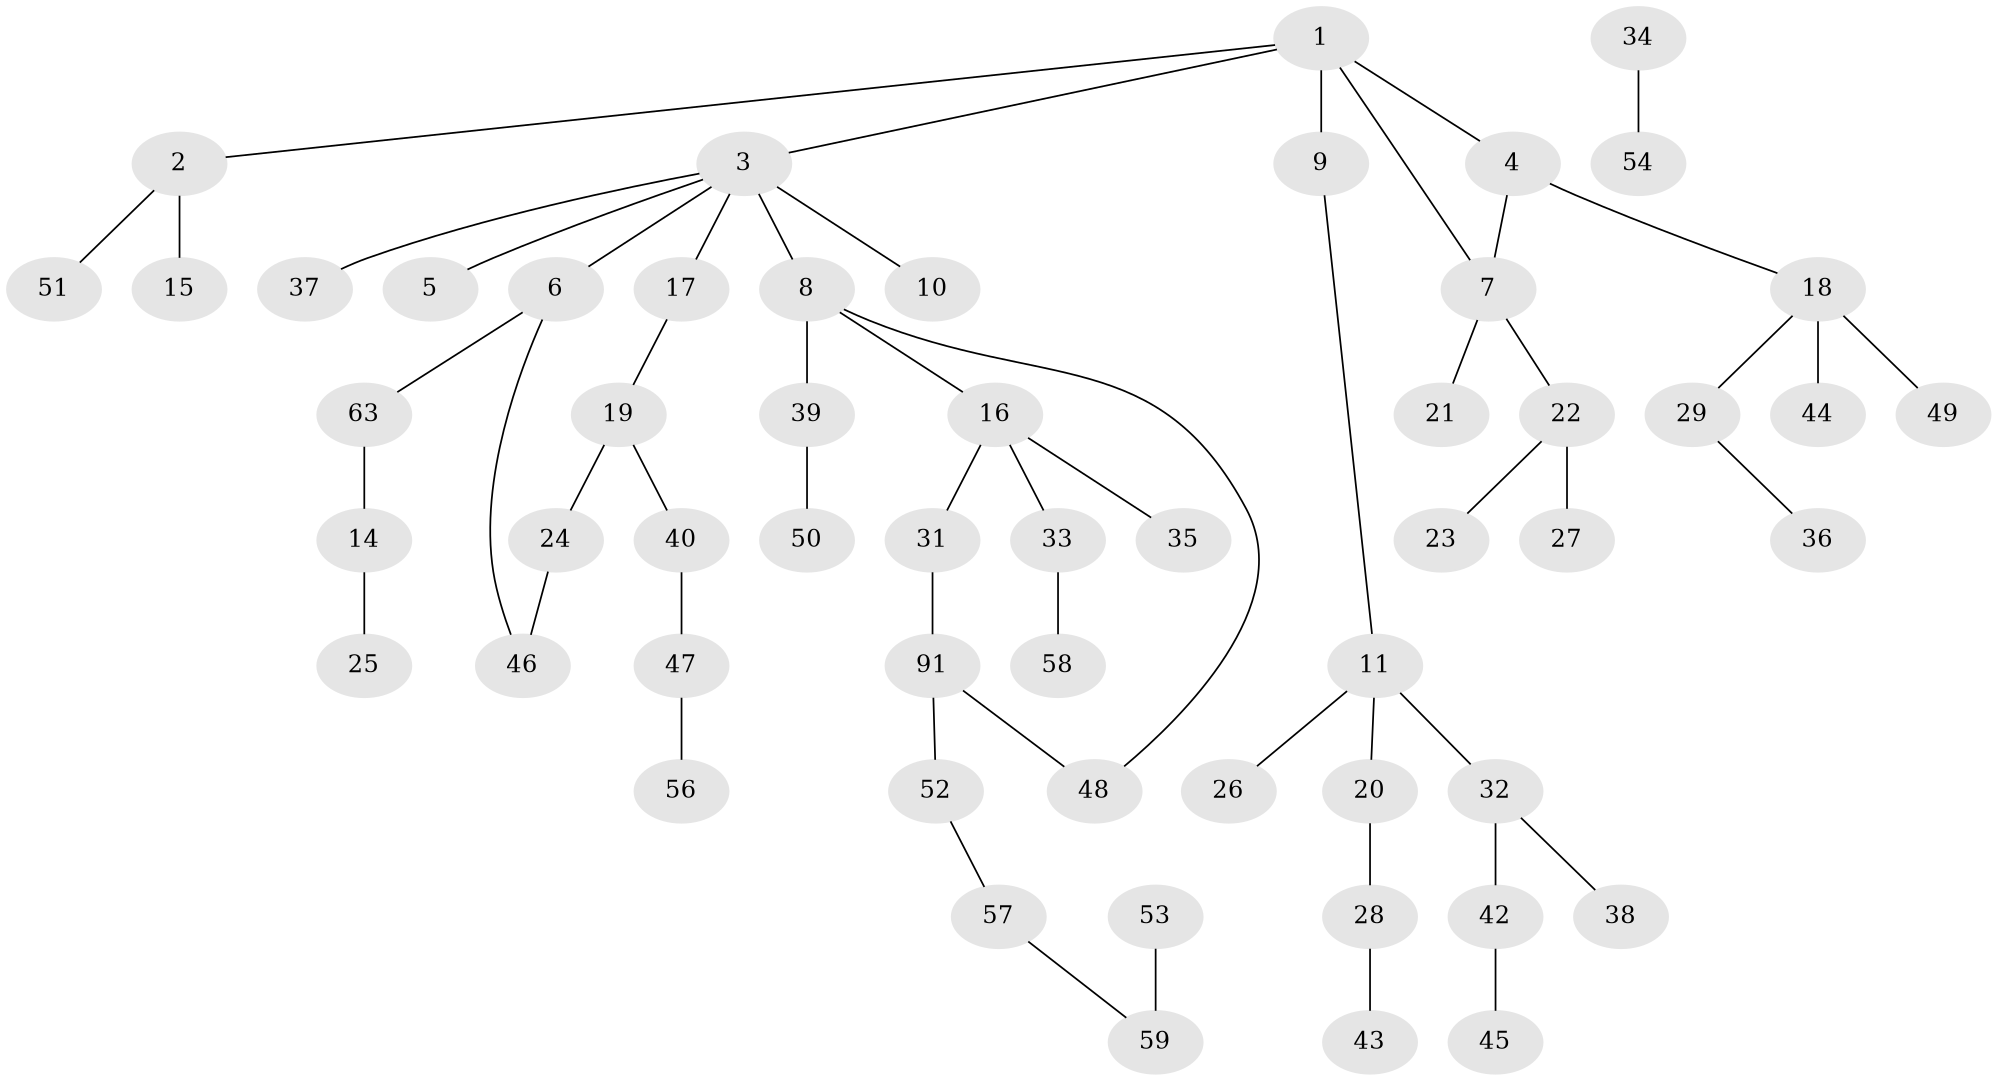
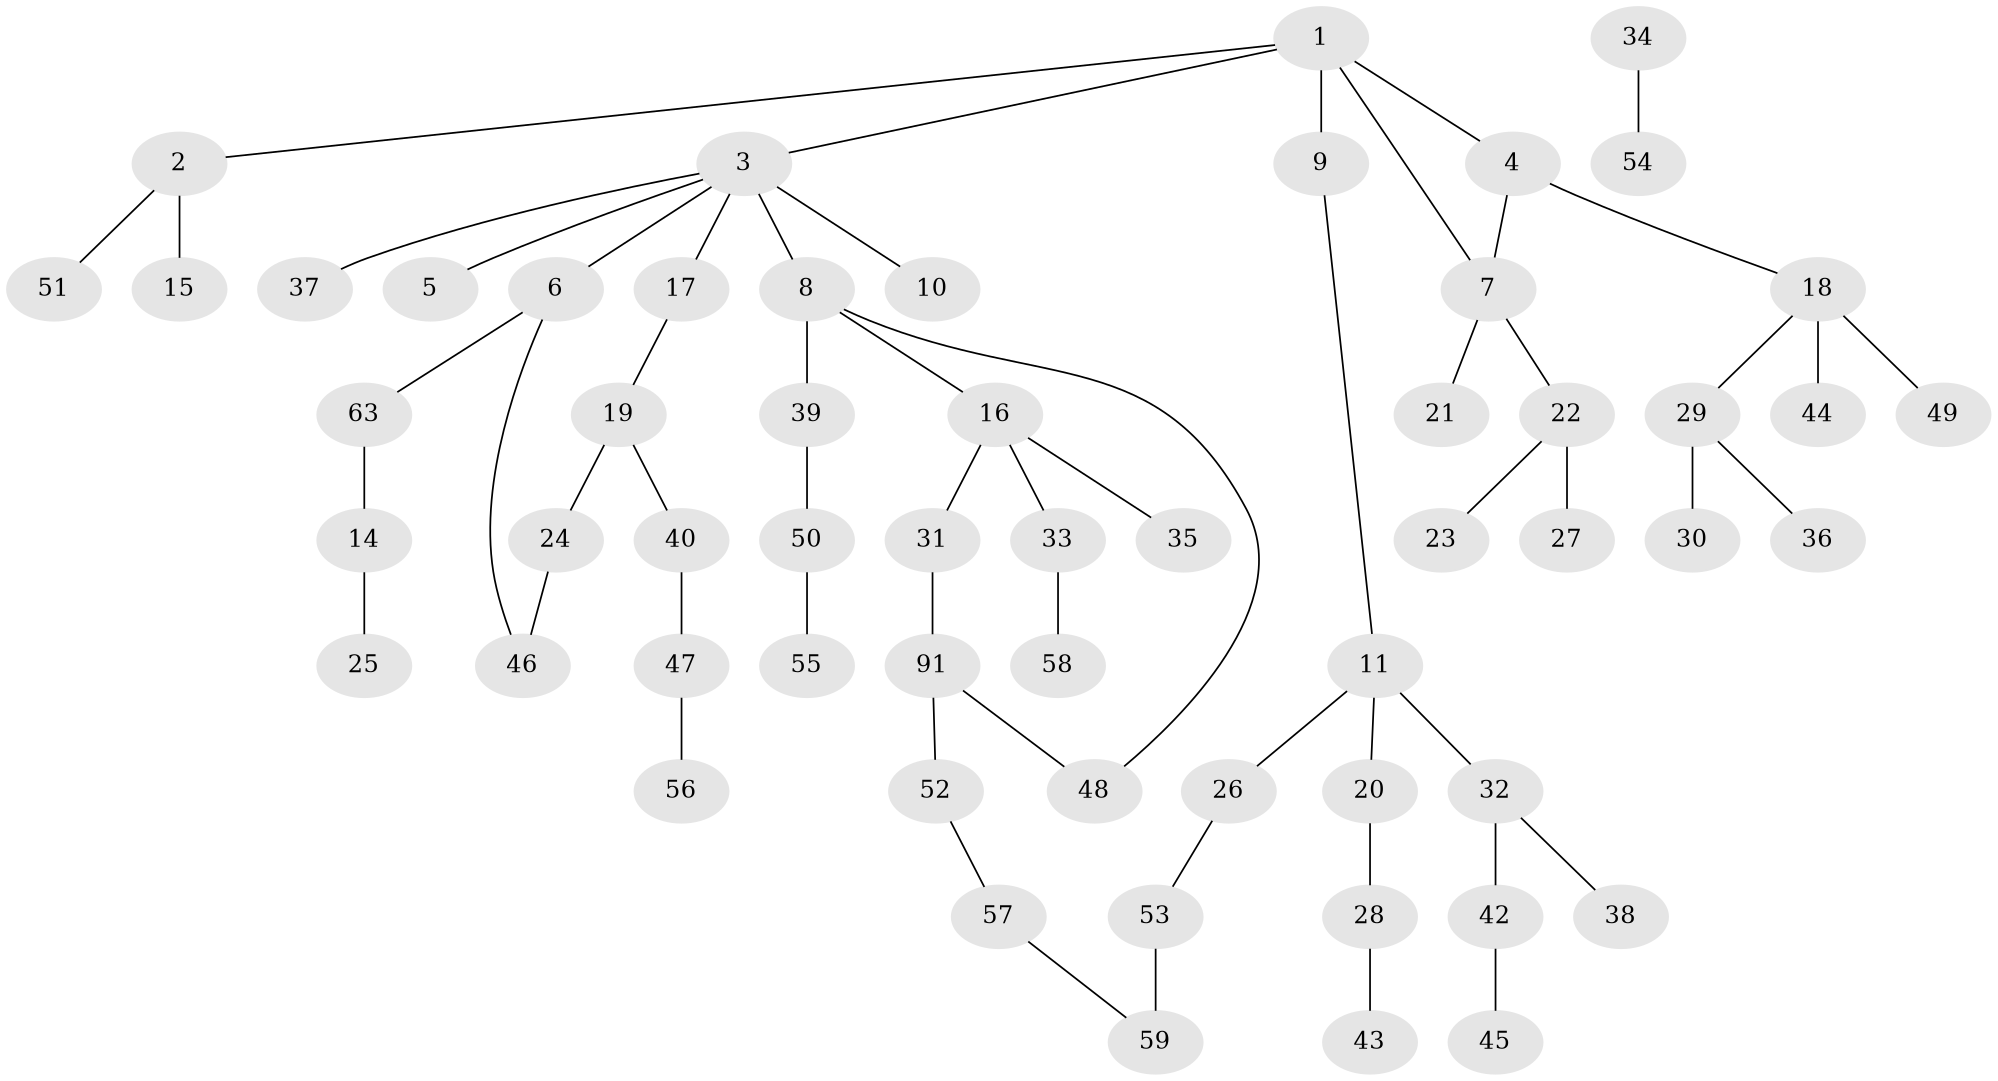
node "30": added
node "55": added
edge "26" -- "53": added
